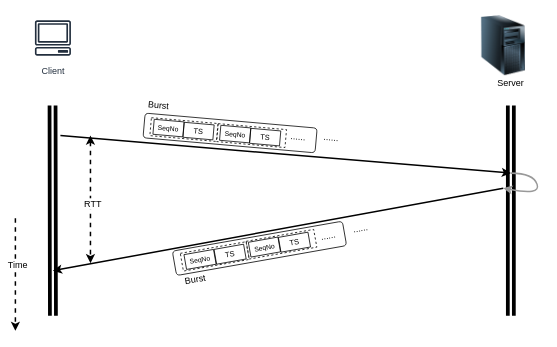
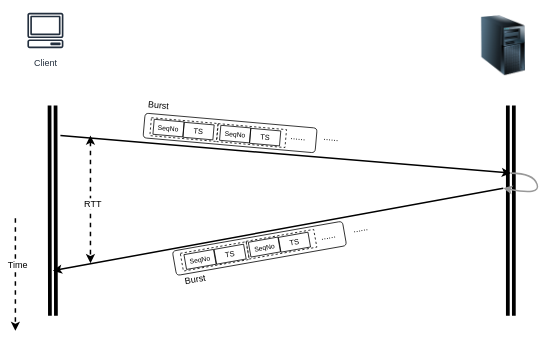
node "Client": moved (53, 38) -> (45, 30)
node "Server": removed
